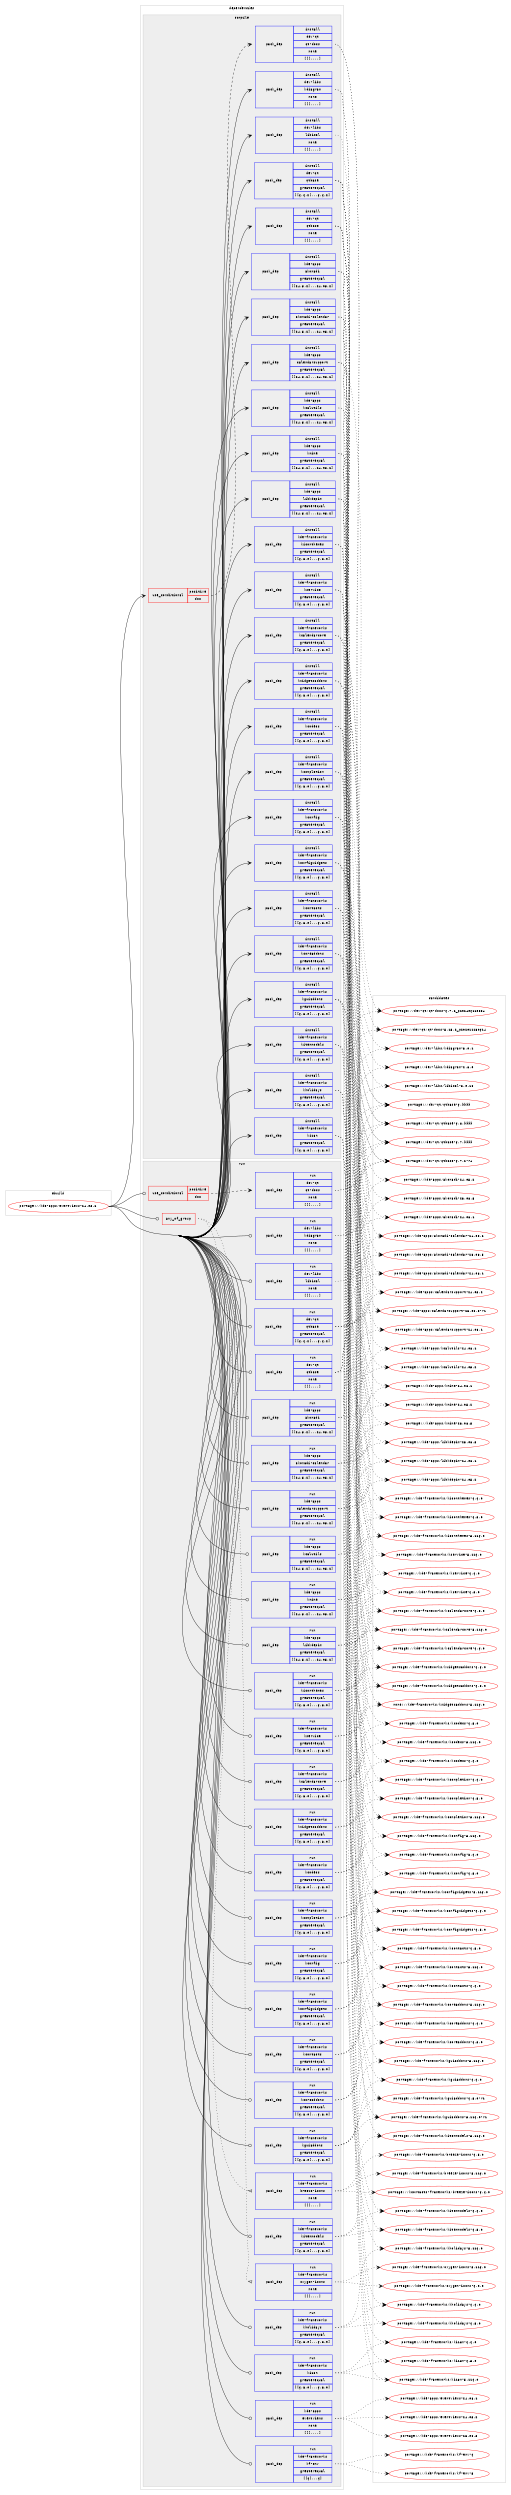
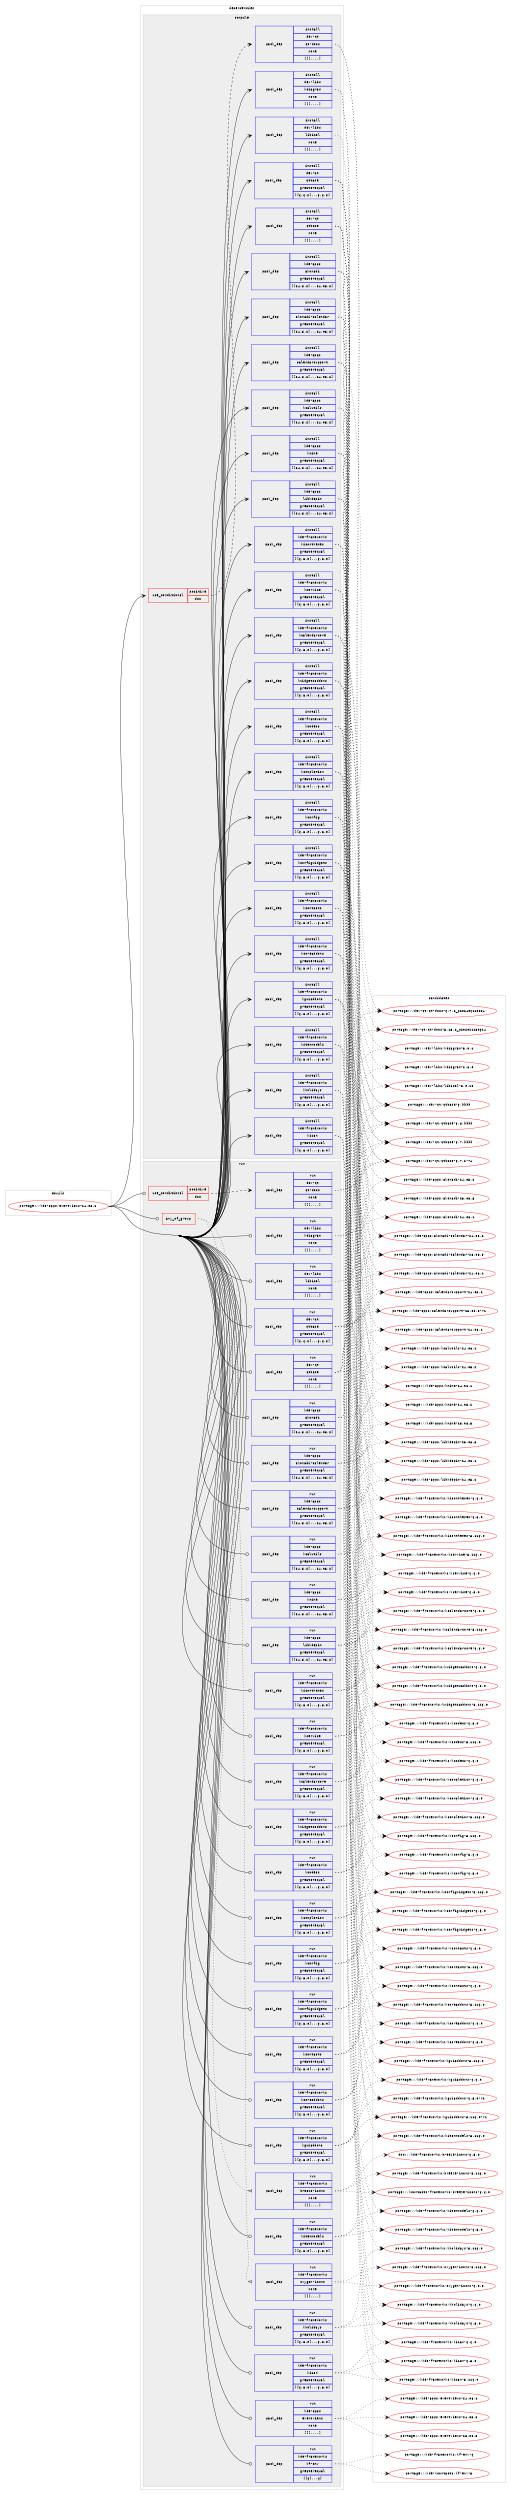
node "none://kde-frameworks/kwidgetsaddons-5.116.0": label "none://kde-frameworks/kwidgetsaddons-5.116.0" -> "portage://kde-frameworks/kwidgetsaddons-5.116.0"
node "portage://kde-frameworks/breeze-icons-6.5.0": label "portage://kde-frameworks/breeze-icons-6.5.0" -> "doc://kde-frameworks/breeze-icons-6.5.0"
node "portage://kde-frameworks/kf-env-5": label "portage://kde-frameworks/kf-env-5" -> "portage://kde-kcontacts/kf-env-5"
